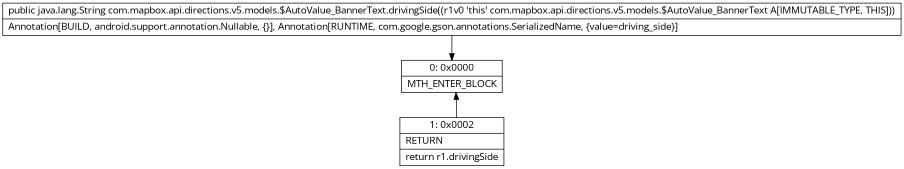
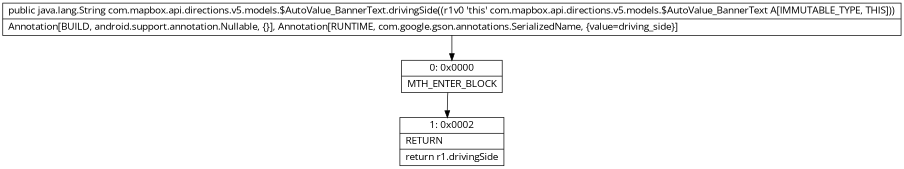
edge "1: 0x0002" -> "0: 0x0000": reversed
